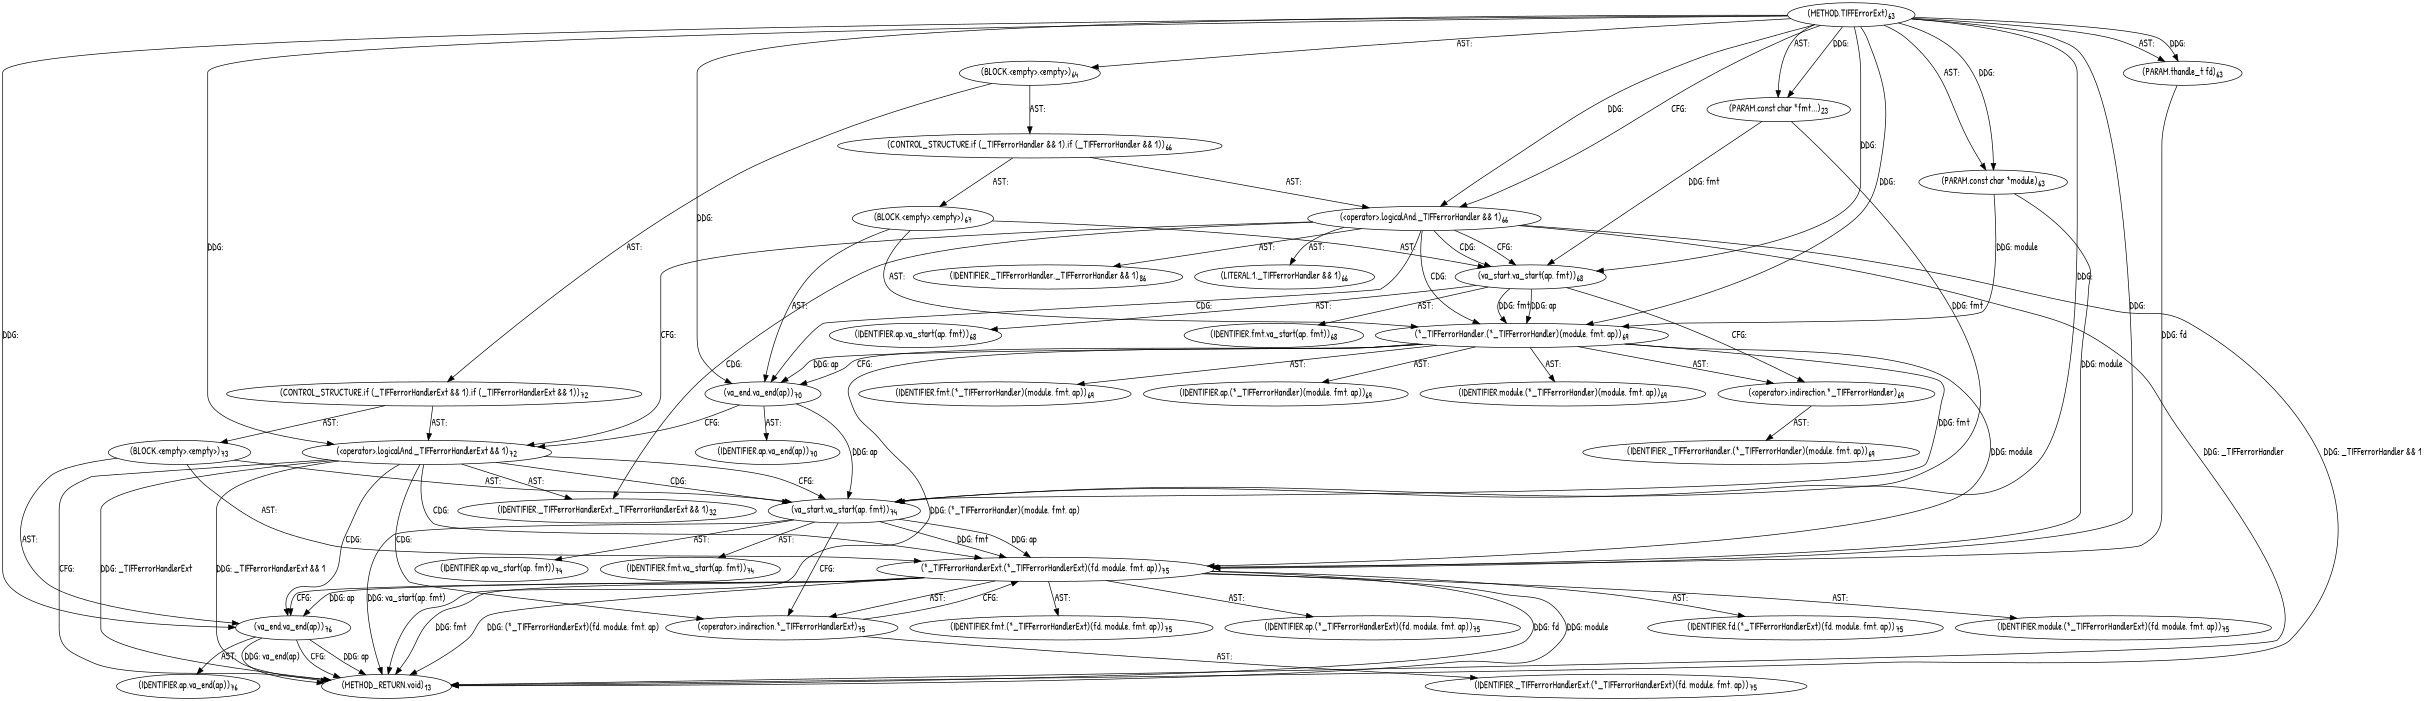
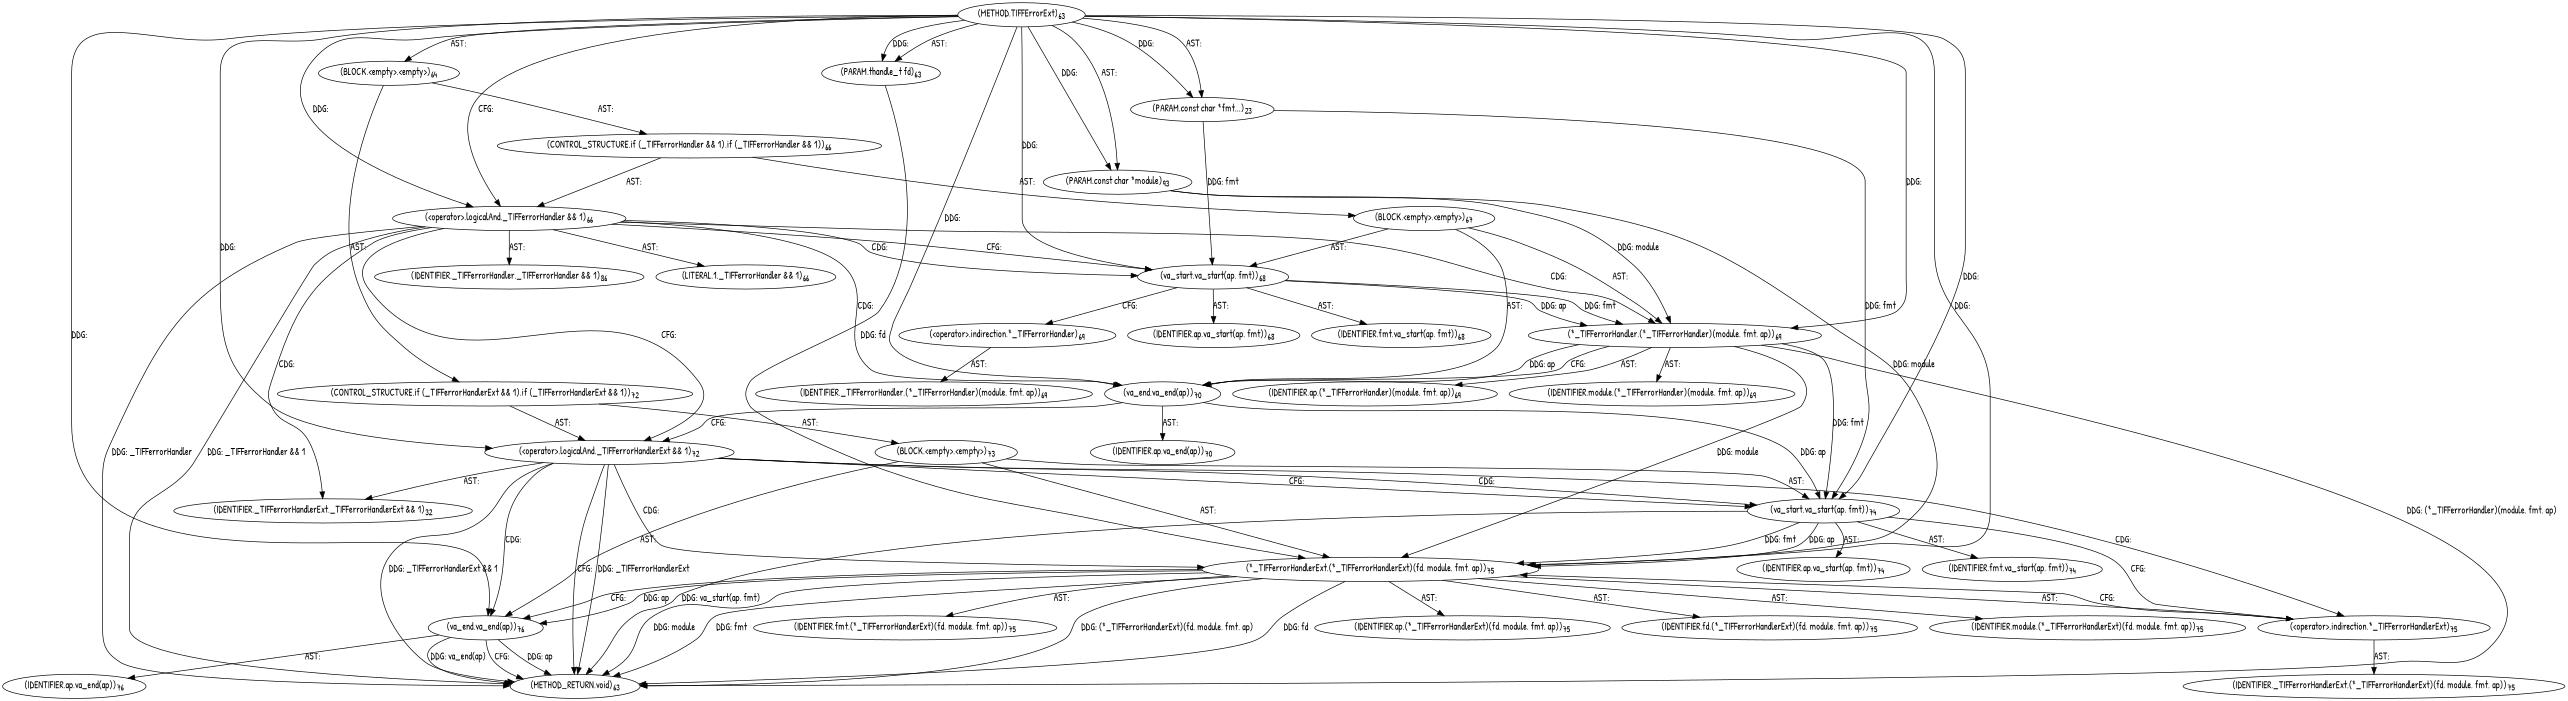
node "(PARAM,const char *module)": text "63" -> "93"
edge "(*_TIFFerrorHandler,(*_TIFFerrorHandler)(module, fmt, ap))" -> "(<operator>.indirection,*_TIFFerrorHandler)": removed, label "AST:"
node "(IDENTIFIER,fmt,(*_TIFFerrorHandler)(module, fmt, ap))": removed
node "(METHOD_RETURN,void)": text "13" -> "63"
